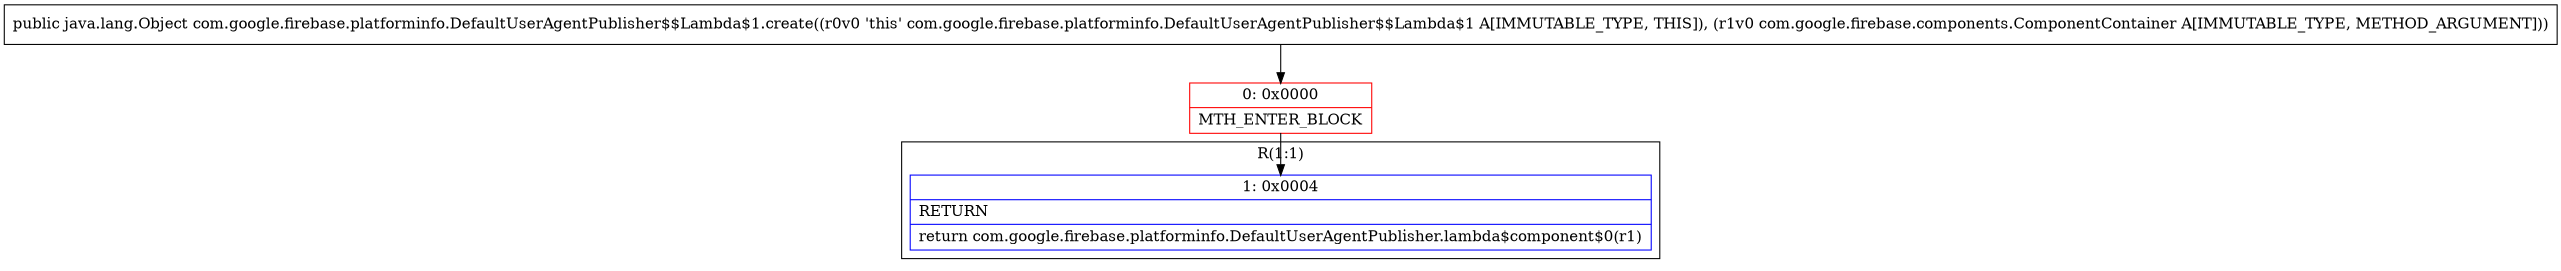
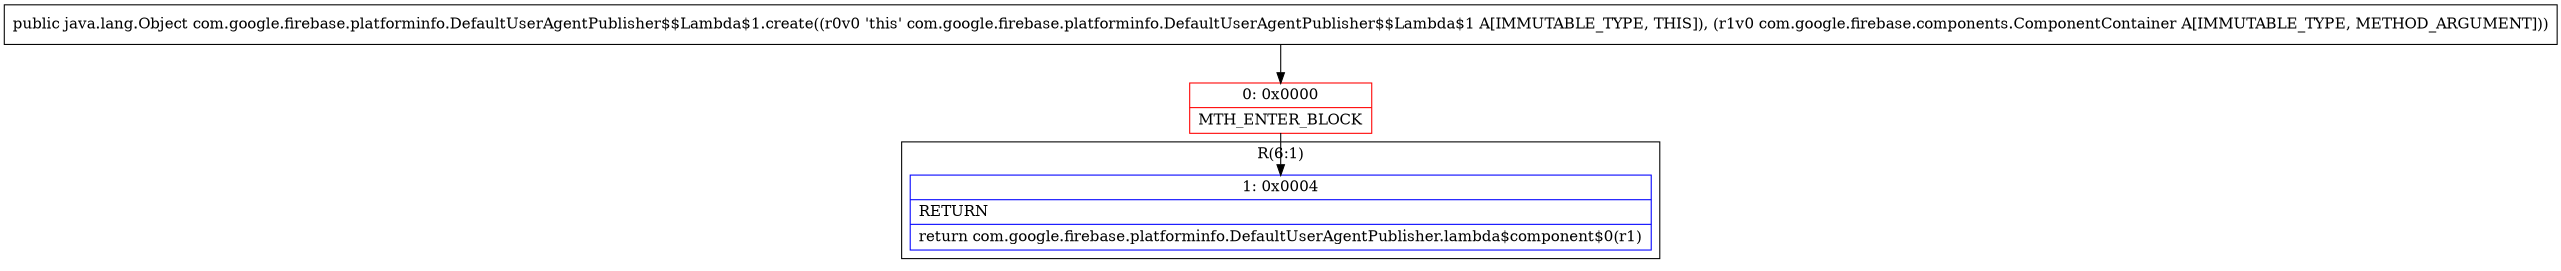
cluster "R(1:1)": label "R(1:1)" -> "R(6:1)"
